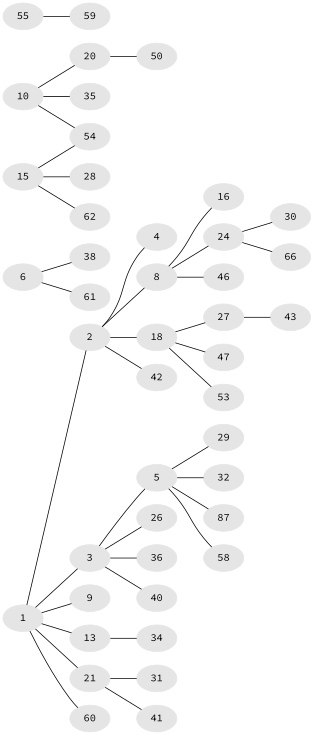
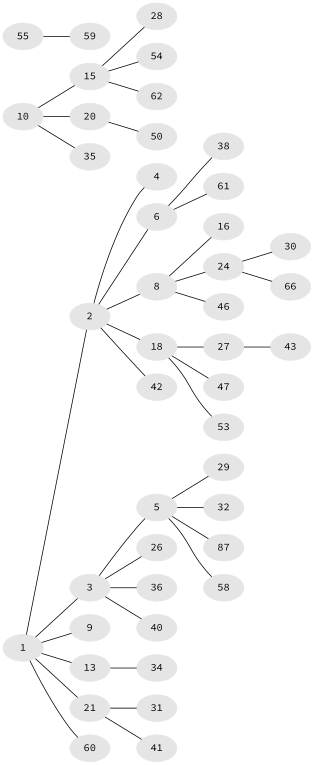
edge "10" -- "54": now "10" -- "15"
edge "6" -- "2": added
